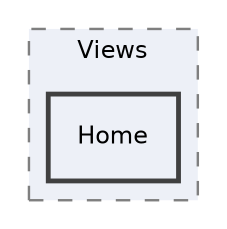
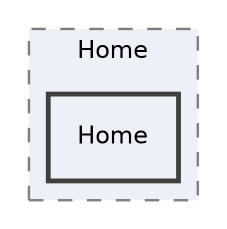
cluster "Views": label "Views" -> "Home"
